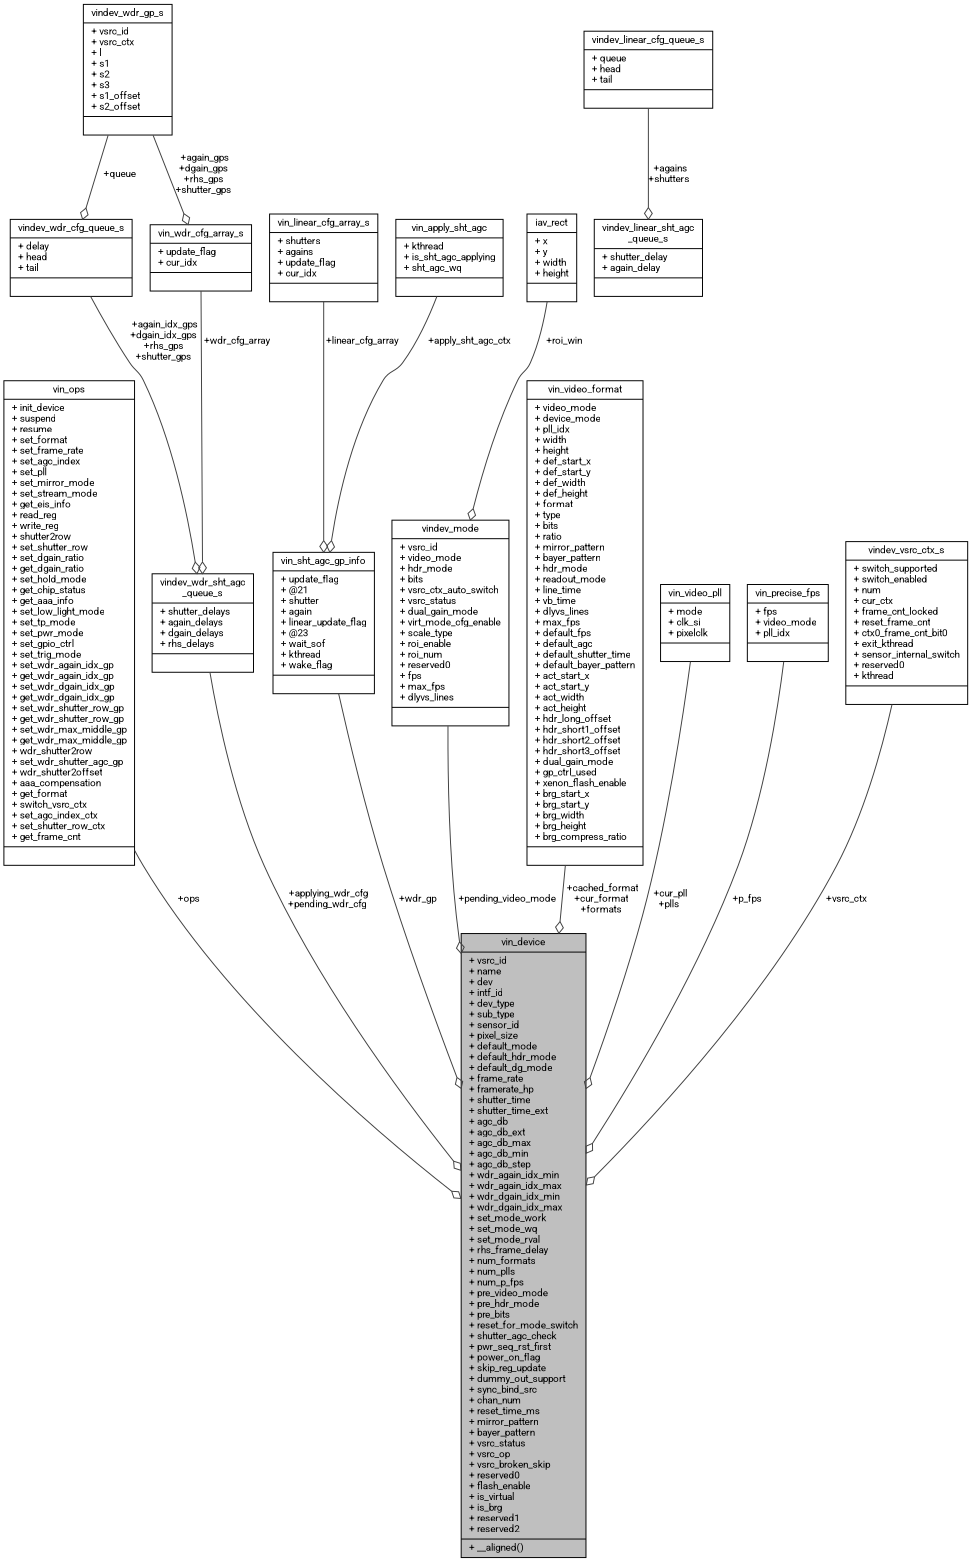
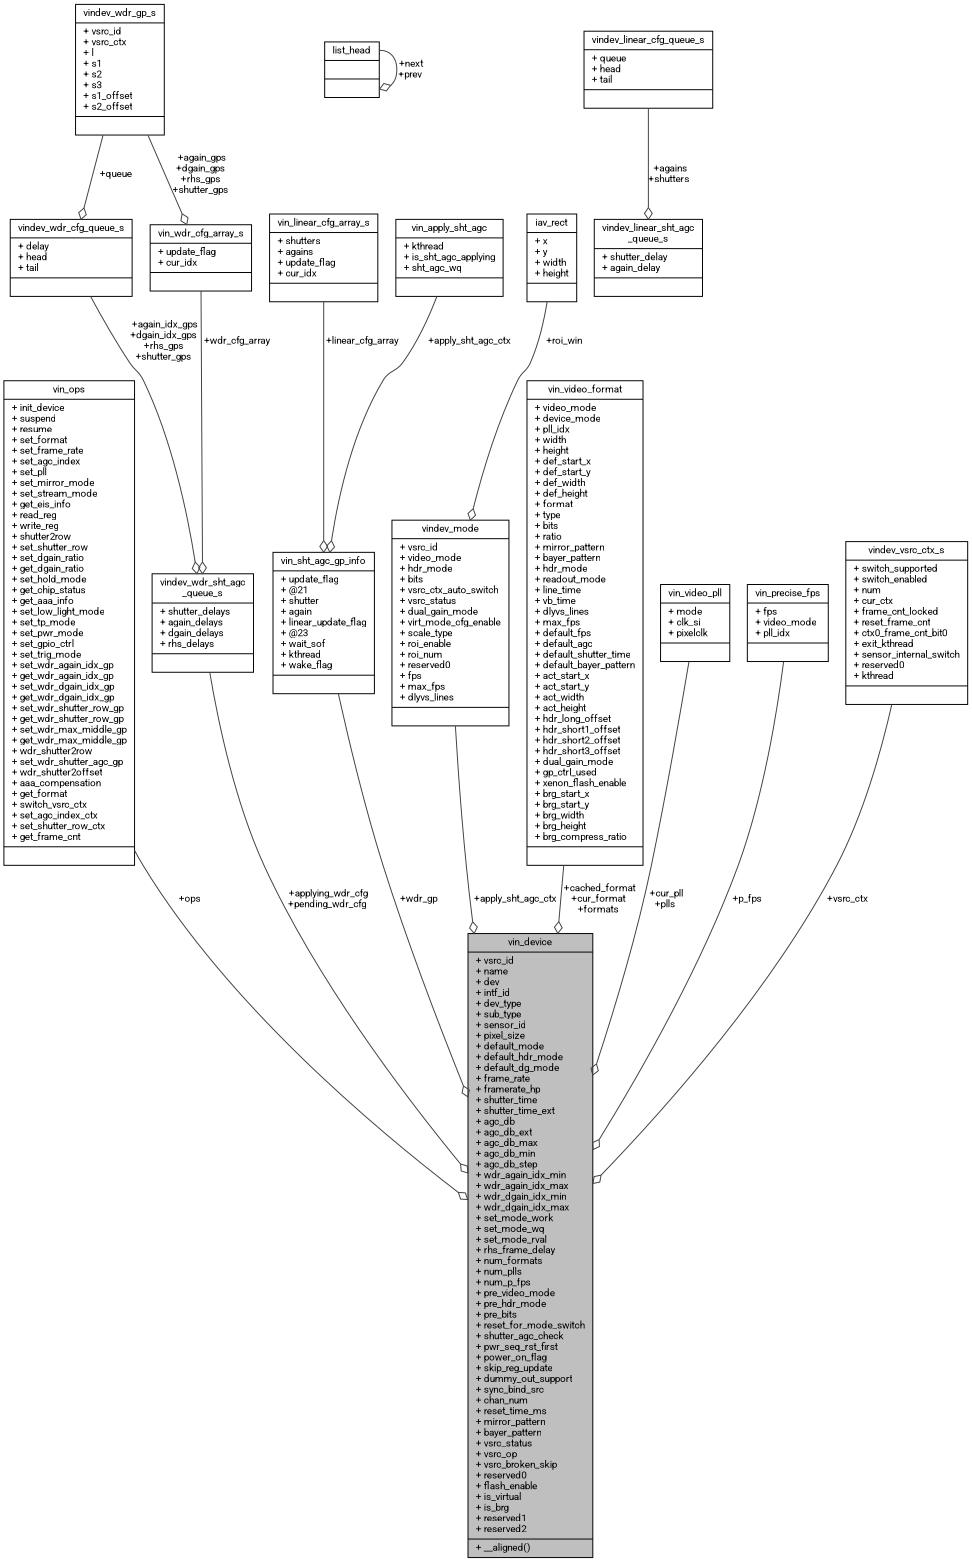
node "list_head": added
edge "vindev_mode" -> "vin_device": label " +pending_video_mode" -> " +apply_sht_agc_ctx"
